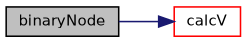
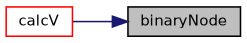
edge "binaryNode" -> "calcV": reversed
